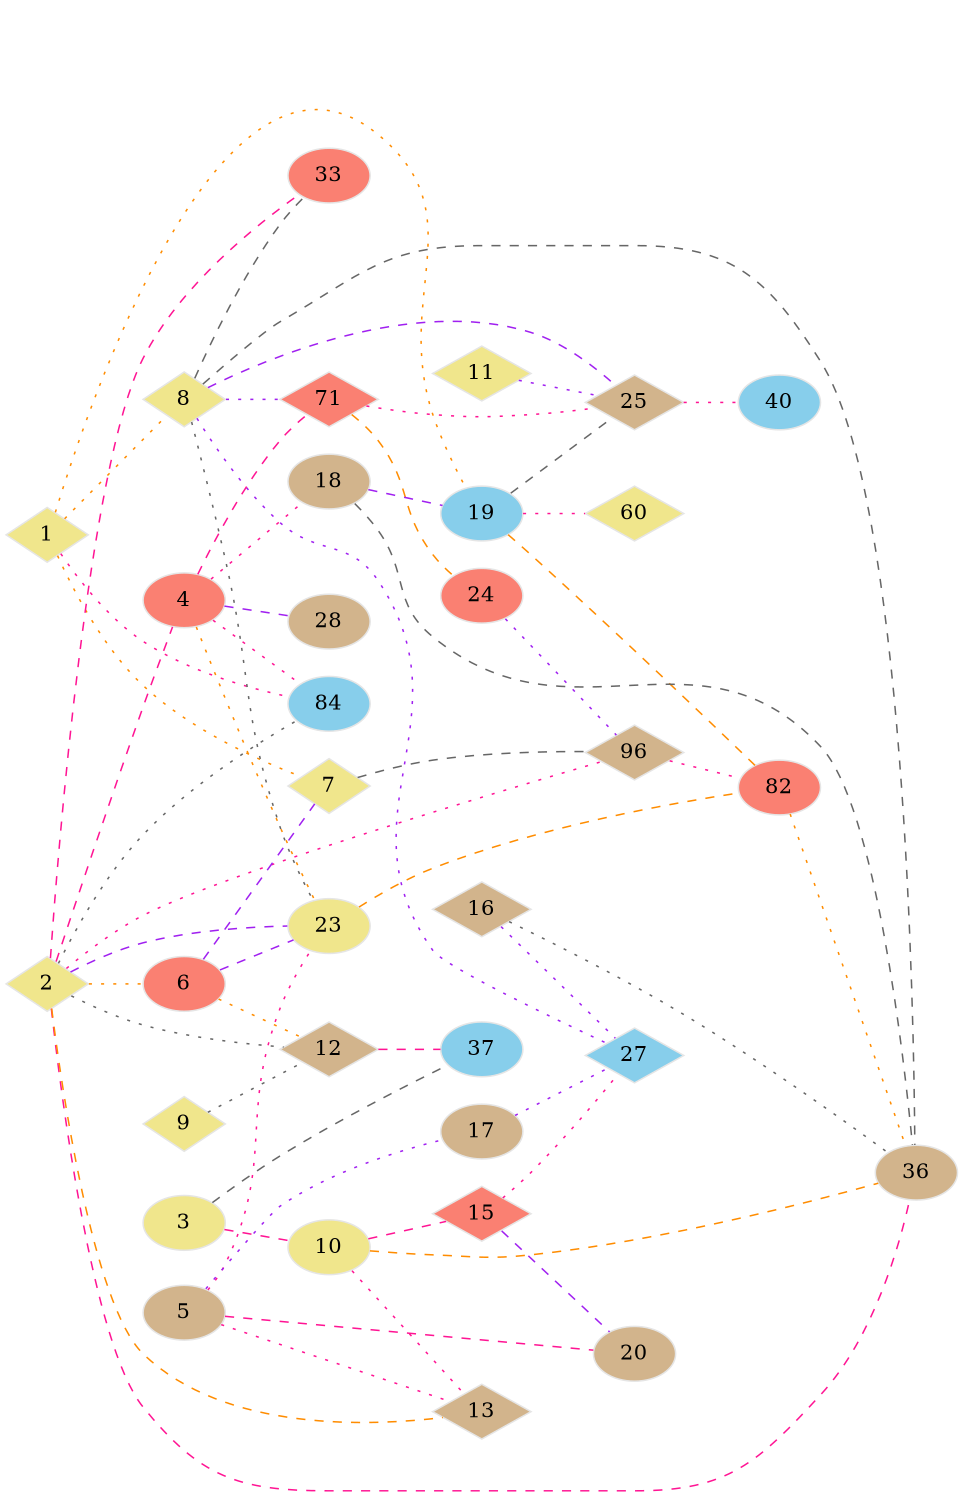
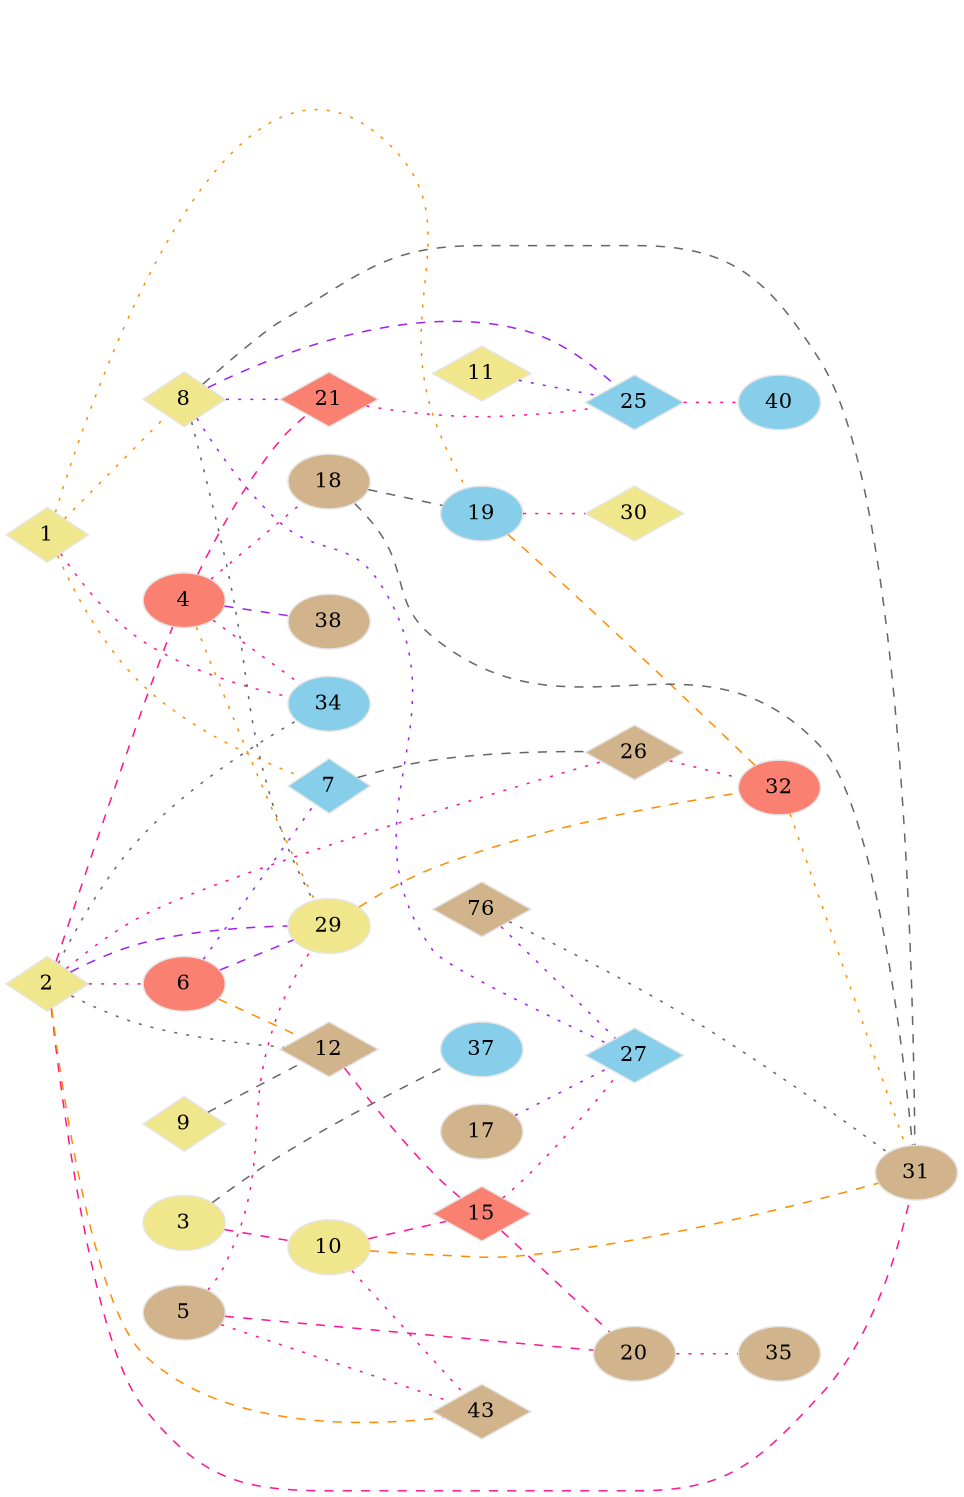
node "33": removed
node "71": label "71" -> "21"
node "25": fillcolor tan -> skyblue
edge "25" -- "19": removed
edge "18" -- "19": color purple -> gray40
node "60": label "60" -> "30"
node "24": removed
node "28": label "28" -> "38"
node "84": label "84" -> "34"
node "96": label "96" -> "26"
node "7": fillcolor khaki -> skyblue
node "82": label "82" -> "32"
edge "7" -- "6": style dashed -> dotted
node "16": label "16" -> "76"
node "23": label "23" -> "29"
edge "2" -- "6": color darkorange -> deeppink
edge "6" -- "12": style dotted -> dashed
edge "12" -- "37": now "12" -- "15"
edge "12" -- "9": style dotted -> dashed
node "36": label "36" -> "31"
edge "17" -- "5": removed
edge "15" -- "20": color purple -> deeppink
node "35": added
node "13": label "13" -> "43"
